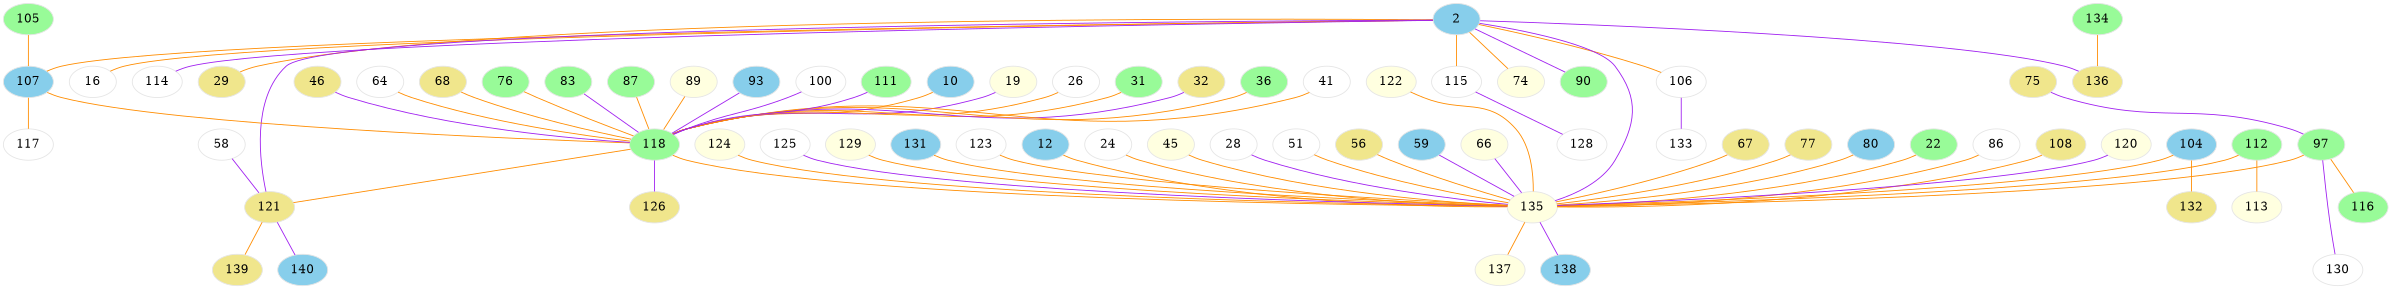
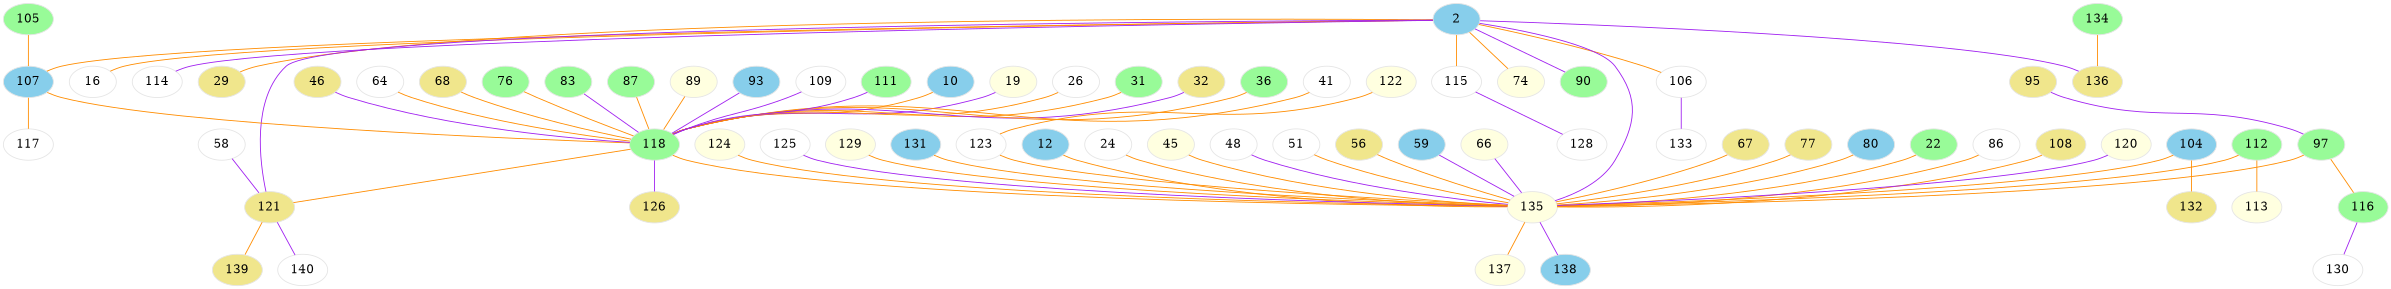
node "100": label "100" -> "109"
node "75": label "75" -> "95"
edge "122" -- "135": now "122" -- "123"
node "28": label "28" -> "48"
edge "97" -- "130": now "116" -- "130"
node "140": fillcolor skyblue -> white
